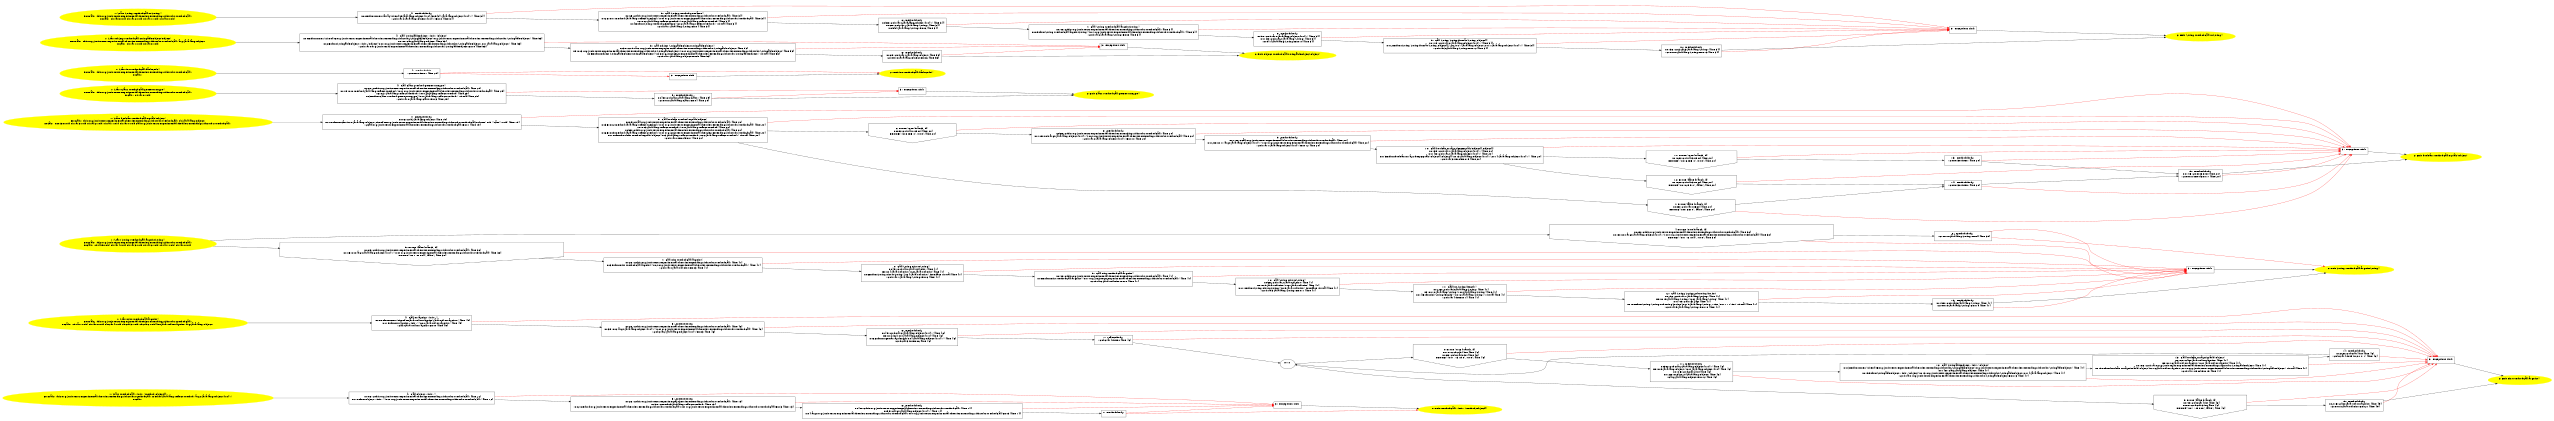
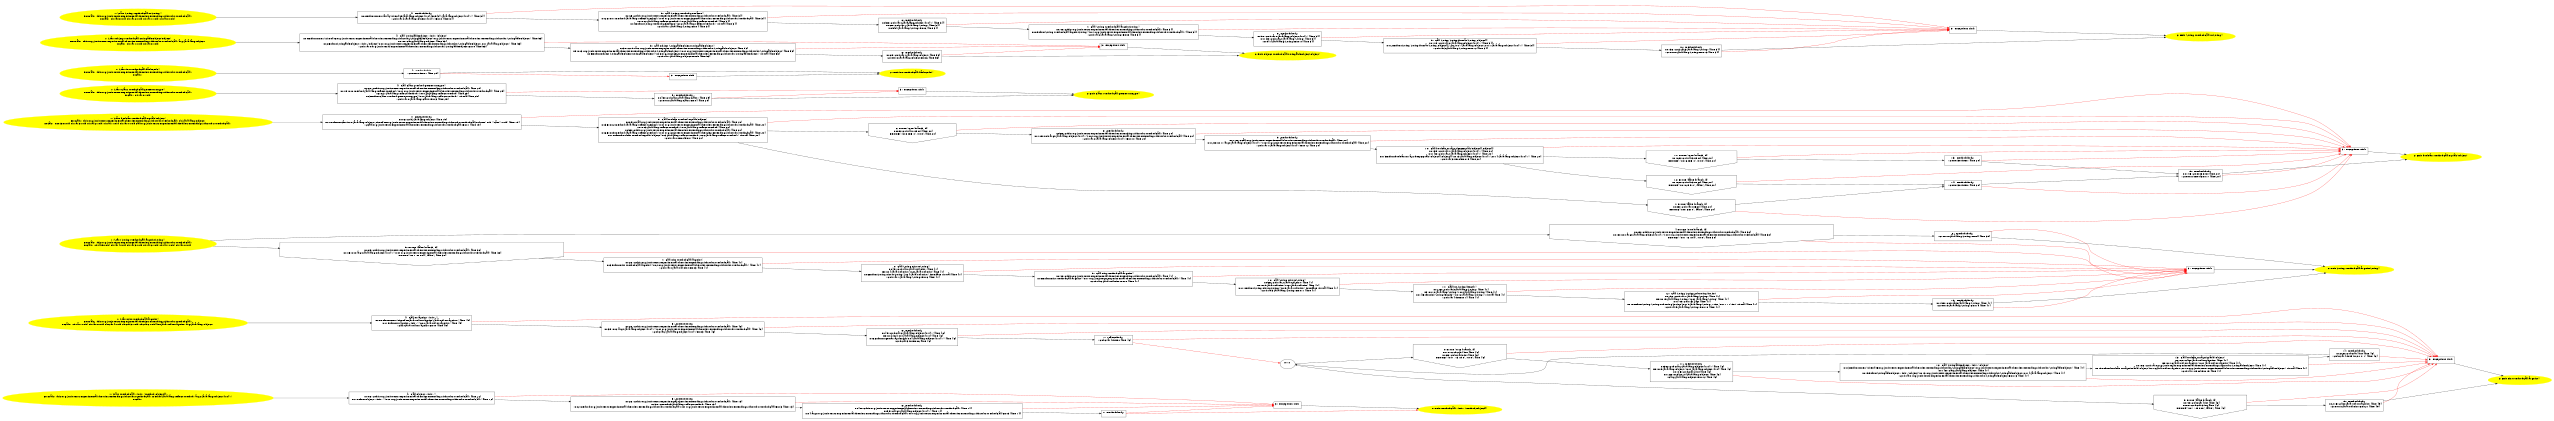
edge "4:  method_this *&return:int=1 [line 25]" -> "2: Exit int MethodCall.hashCode()": color red -> black
edge "6:  method_body *&return:java.lang.String*=null [line 39]" -> "2: Exit String MethodCall.argListString()": color red -> black
edge "7:  reflect_body *&$bcvar4:int=0 [line 46]" -> "10: +": color black -> red
